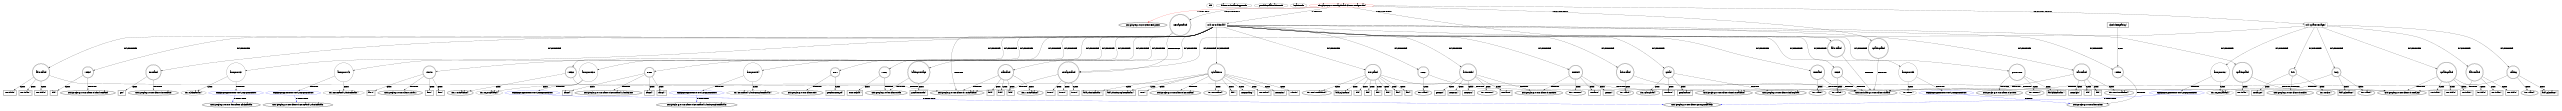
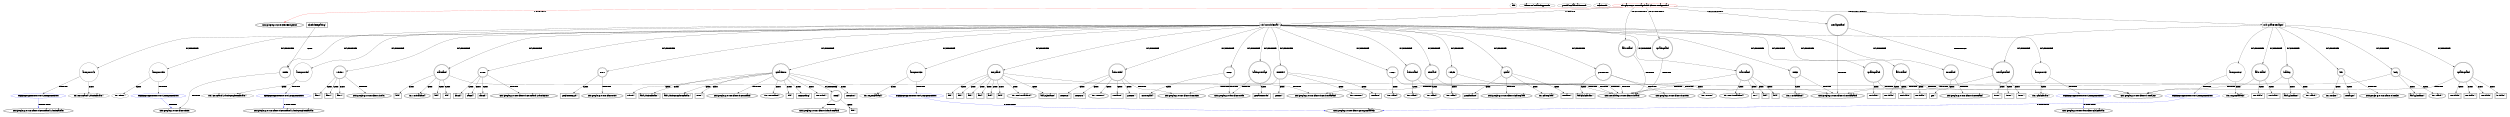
edge "void onModuleLoad()" -> "VAR34": now "uploadForm" -> "VAR34"
node "setHeight()": label "setHeight()" -> "new()"
